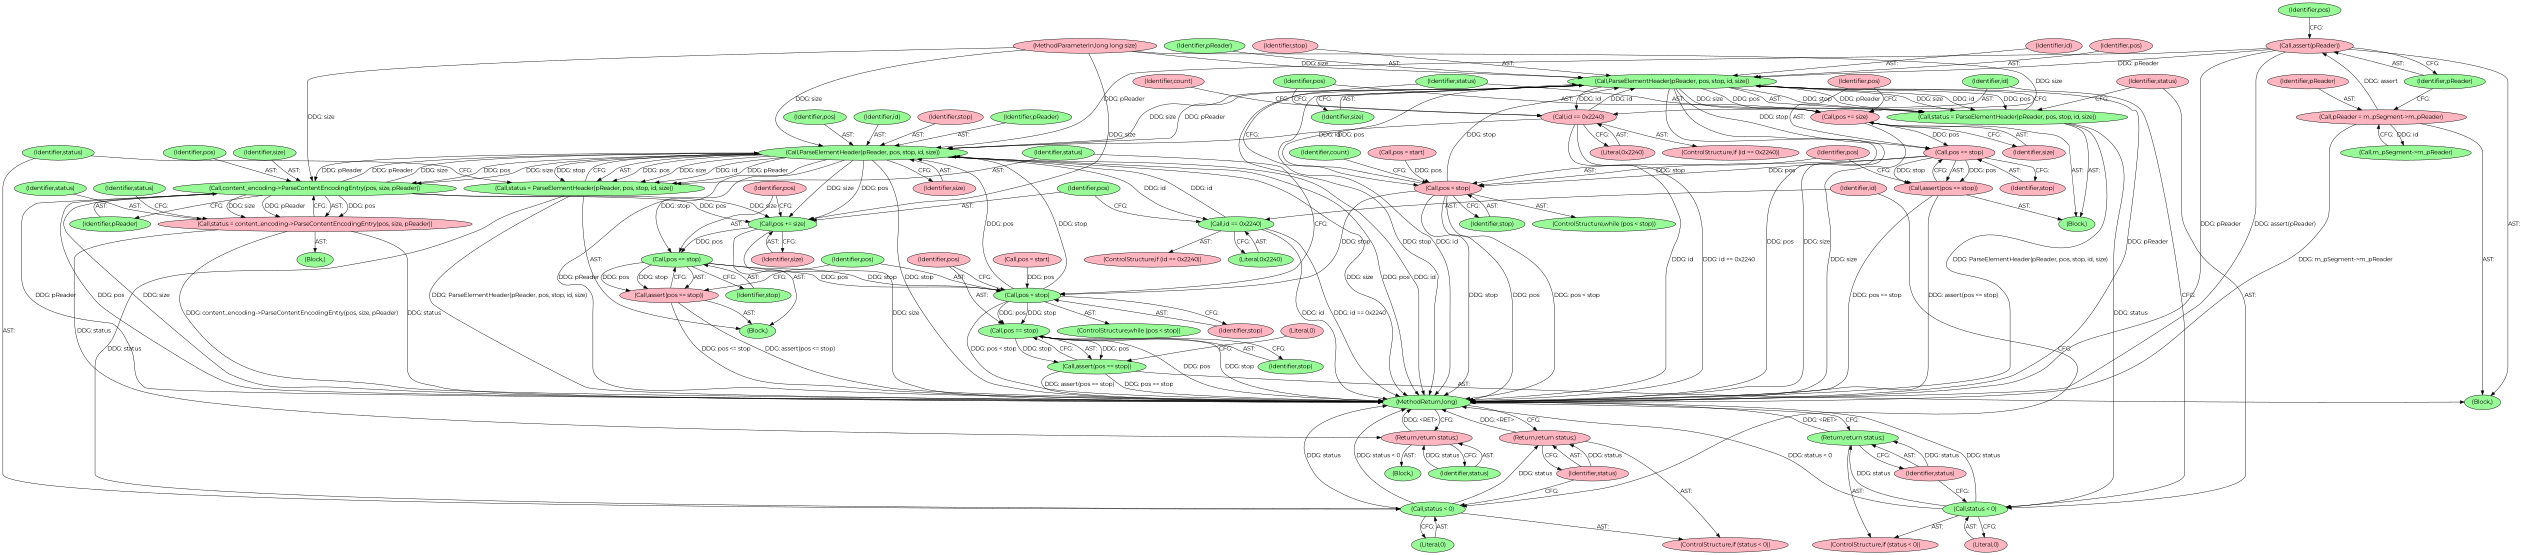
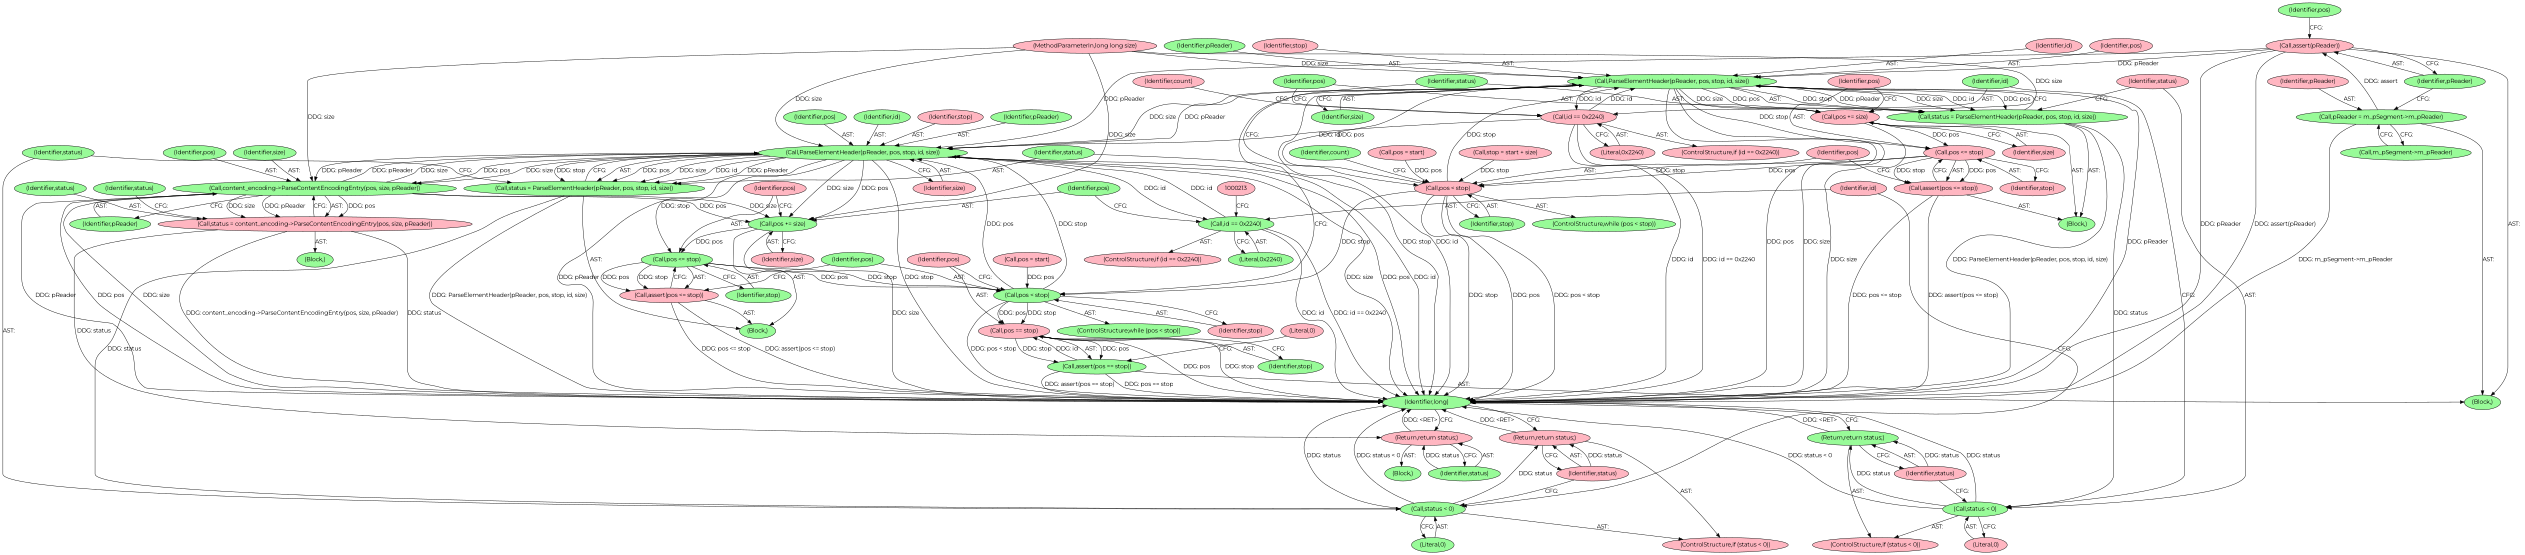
node "(Call,pReader = m_pSegment->m_pReader)": fillcolor lightpink -> palegreen
edge "(Call,pReader = m_pSegment->m_pReader)" -> "(Call,m_pSegment->m_pReader)": label "DDG: id" -> "CFG: "
node "(Call,stop = start + size)": added
node "1000213": added
node "(Call,pos == stop)": fillcolor palegreen -> lightpink
edge "(Call,assert(pos == stop))" -> "(Call,pos == stop)": label "CFG: " -> "DDG: id"
node "(MethodReturn,long)": label "(MethodReturn,long)" -> "(Identifier,long)"
